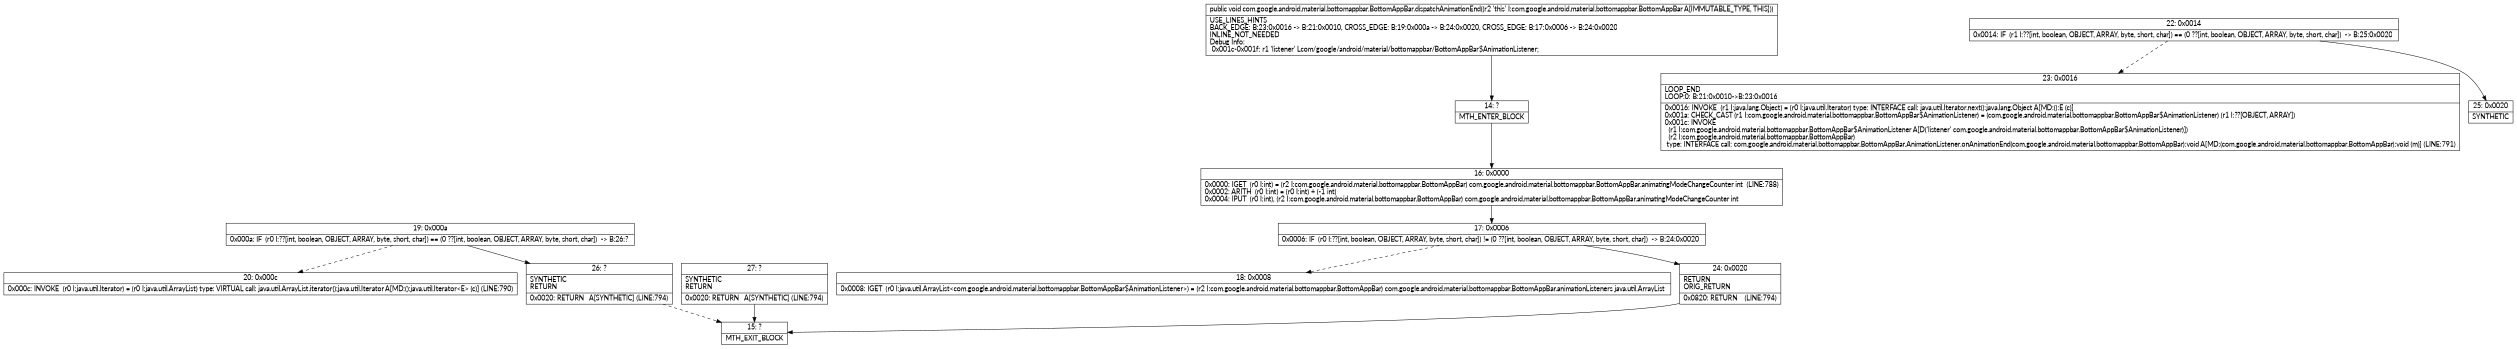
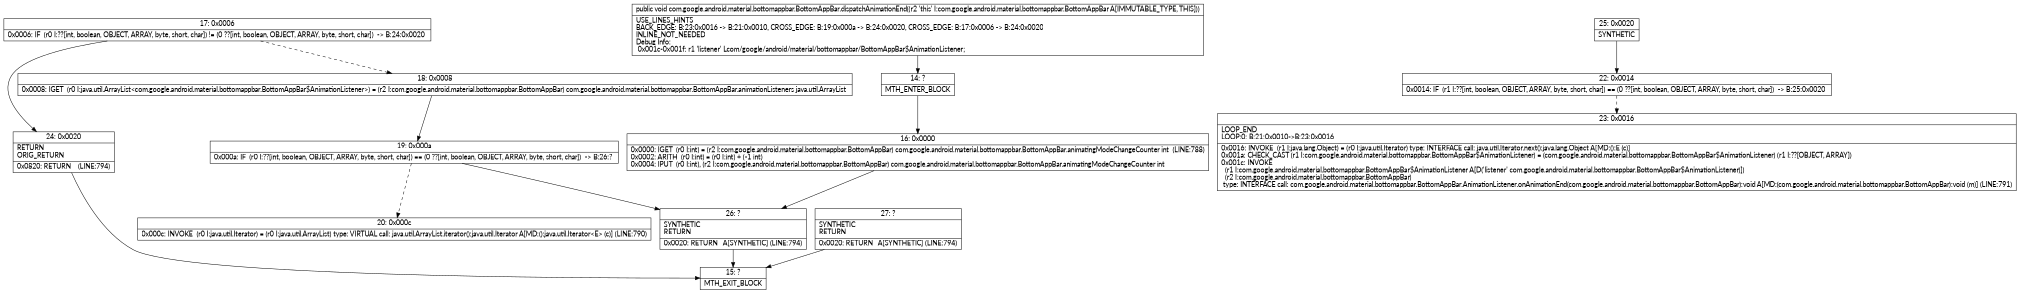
edge "22: 0x0014" -> "25: 0x0020": reversed
edge "18: 0x0008" -> "19: 0x000a": added
edge "16: 0x0000" -> "17: 0x0006": now "16: 0x0000" -> "26: ?"
edge "26: ?" -> "15: ?": style dashed -> solid
